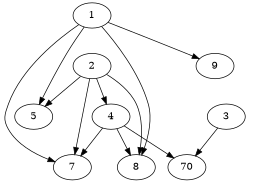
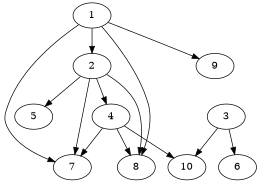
edge "1" -> "5": now "1" -> "2"
node "70": label "70" -> "10"
node "6": added
